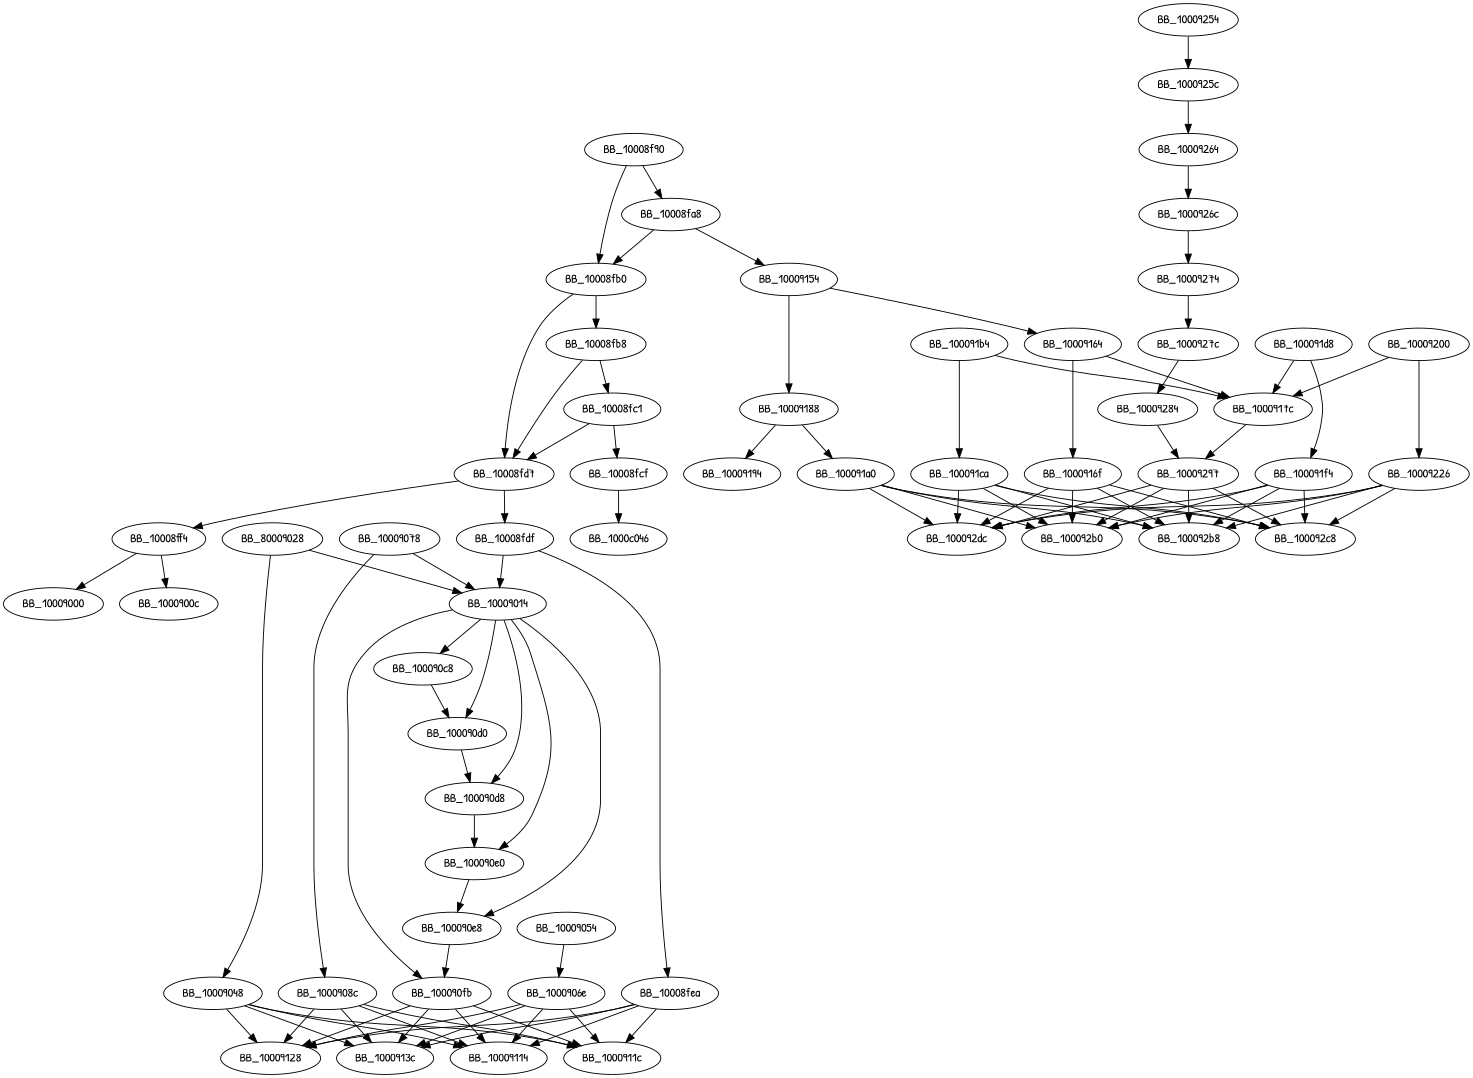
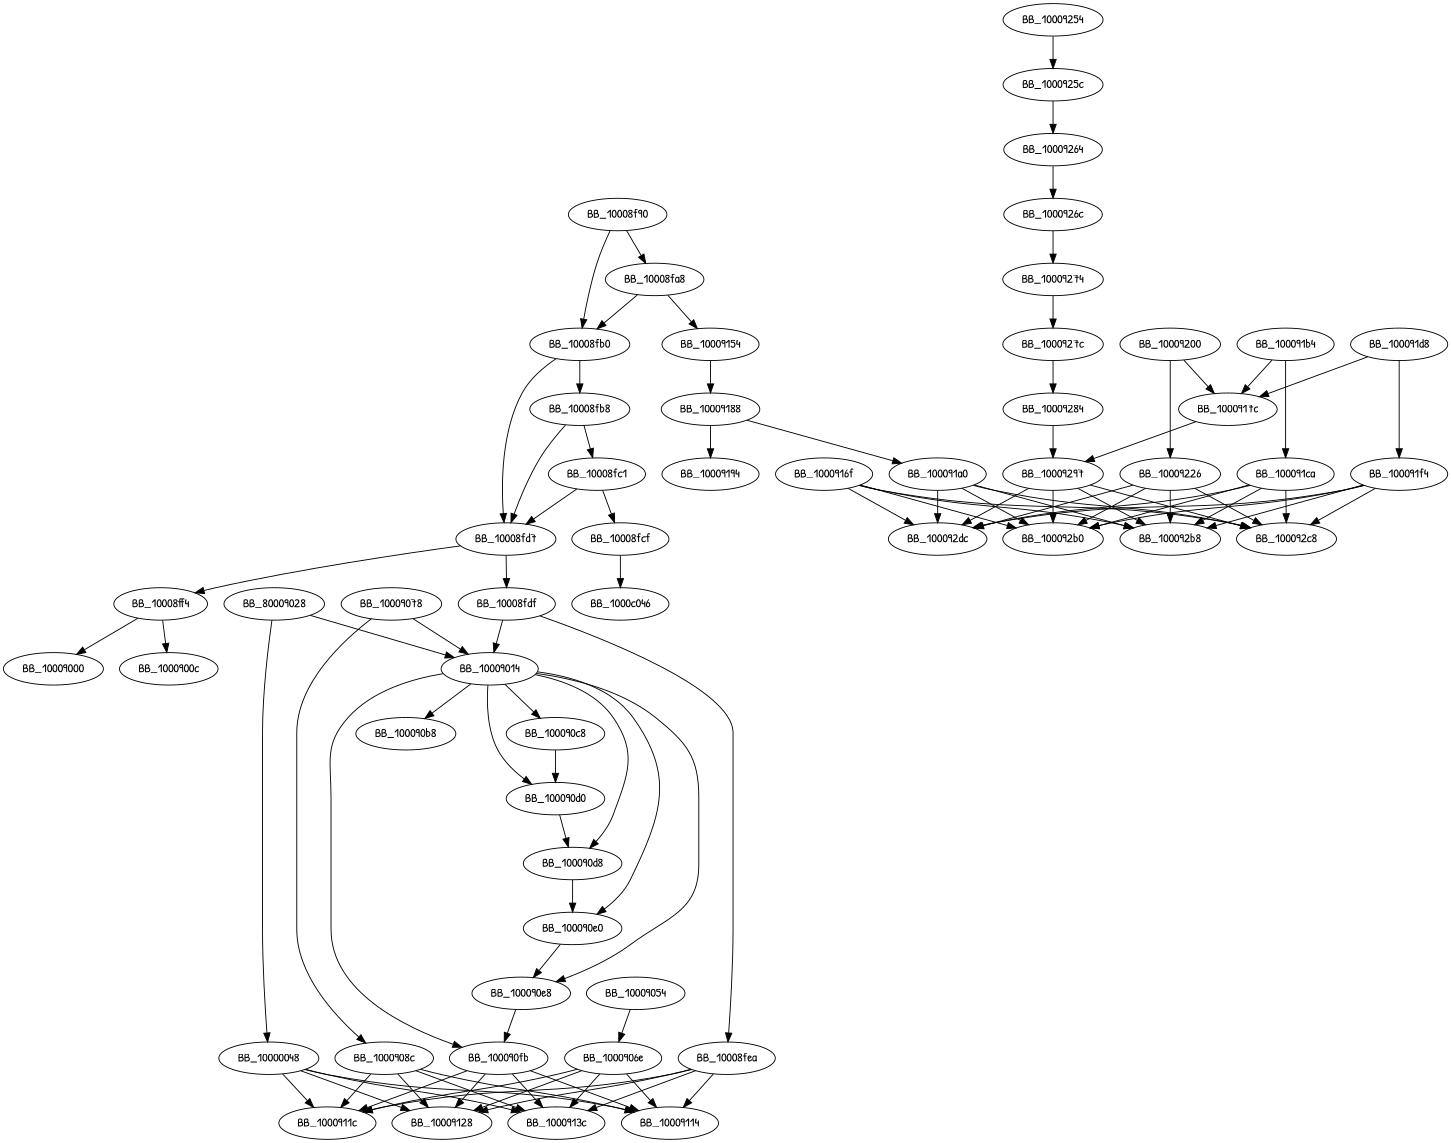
node "BB_10009164": removed
node "BB_100090b8": added
node "BB_10009048": label "BB_10009048" -> "BB_10000048"
